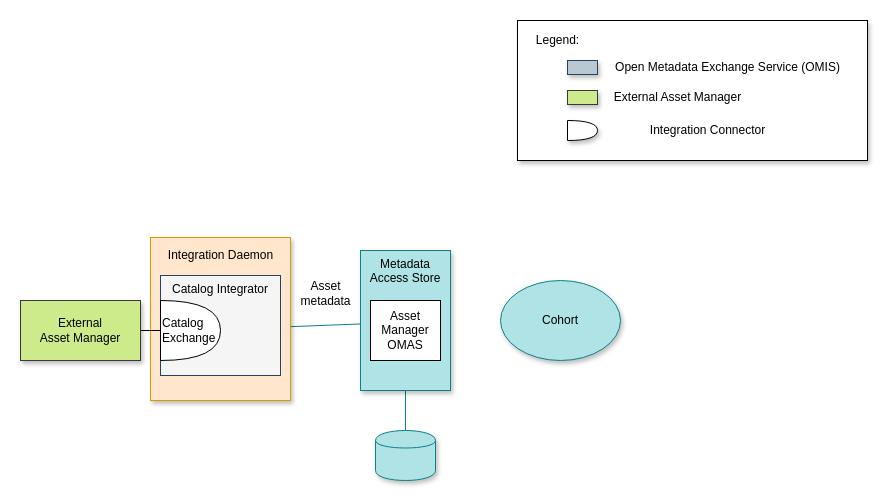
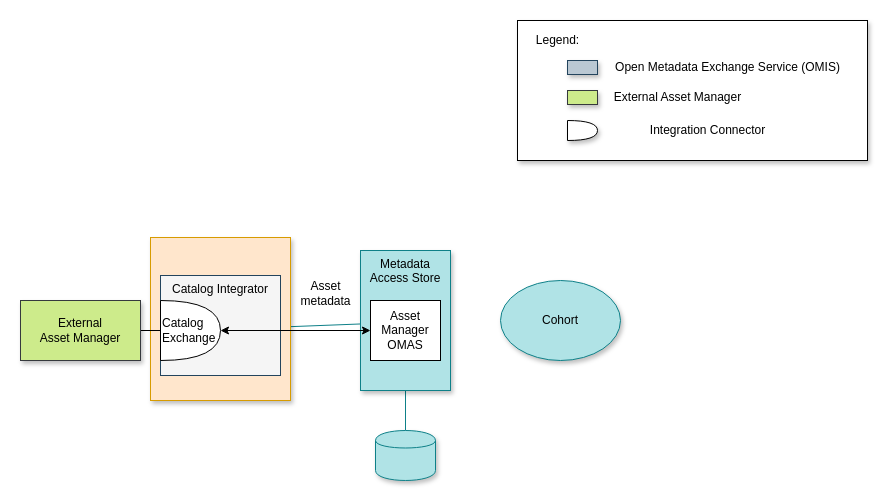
node "Integration Daemon": removed
edge "Catalog Exchange" -- "Asset Manager OMAS": added
